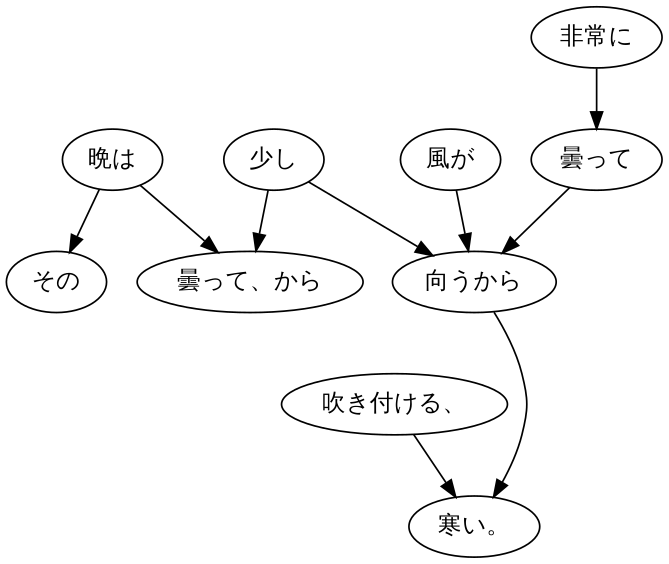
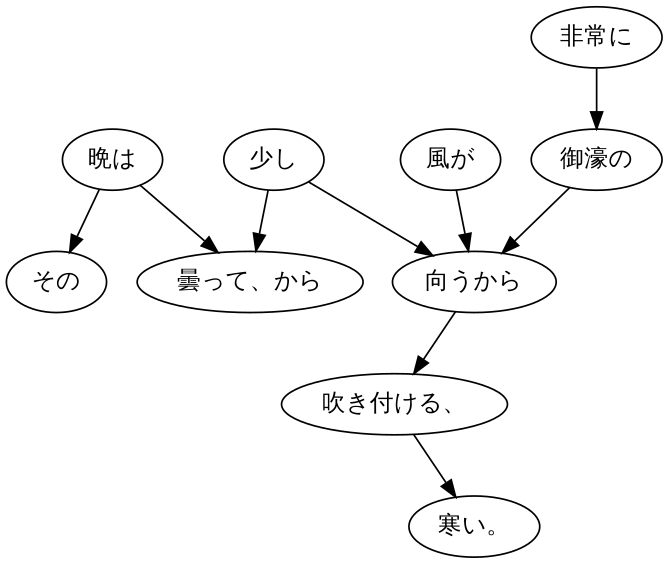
node "曇って": label "曇って" -> "御濠の"
edge "向うから" -> "寒い。": now "向うから" -> "吹き付ける、"
